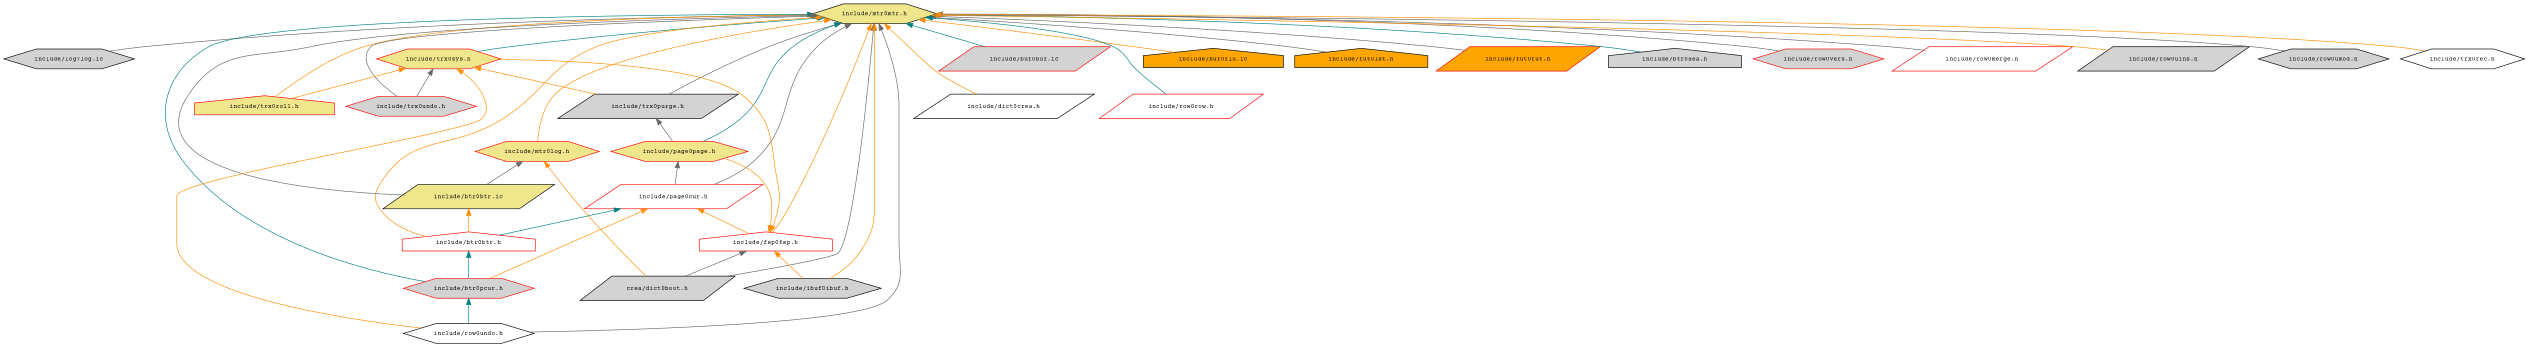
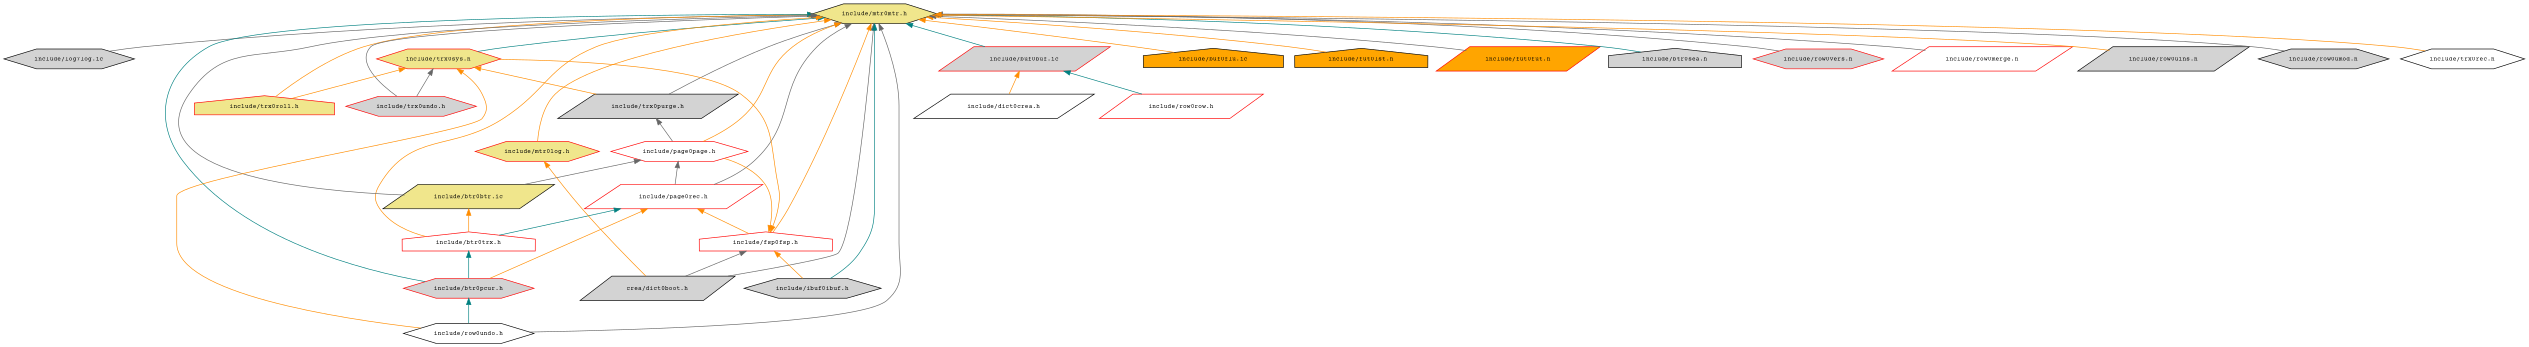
edge "include/fut0lst.h" -> "include/mtr0mtr.h": color gray40 -> darkorange
edge "include/row0row.h" -> "include/mtr0mtr.h": now "include/row0row.h" -> "include/buf0buf.ic"
edge "include/dict0crea.h" -> "include/mtr0mtr.h": now "include/dict0crea.h" -> "include/buf0buf.ic"
edge "include/page0page.h" -> "include/mtr0mtr.h": color teal -> darkorange
node "include/page0page.h": fillcolor khaki -> white
edge "include/ibuf0ibuf.h" -> "include/mtr0mtr.h": color darkorange -> teal
edge "include/btr0btr.ic" -> "include/mtr0log.h": now "include/btr0btr.ic" -> "include/page0page.h"
node "include/page0cur.h": label "include/page0cur.h" -> "include/page0rec.h"
node "include/btr0btr.h": label "include/btr0btr.h" -> "include/btr0trx.h"
